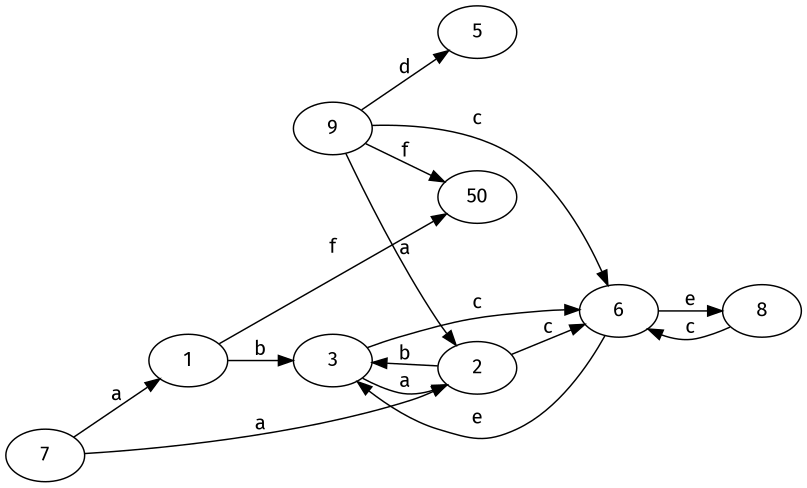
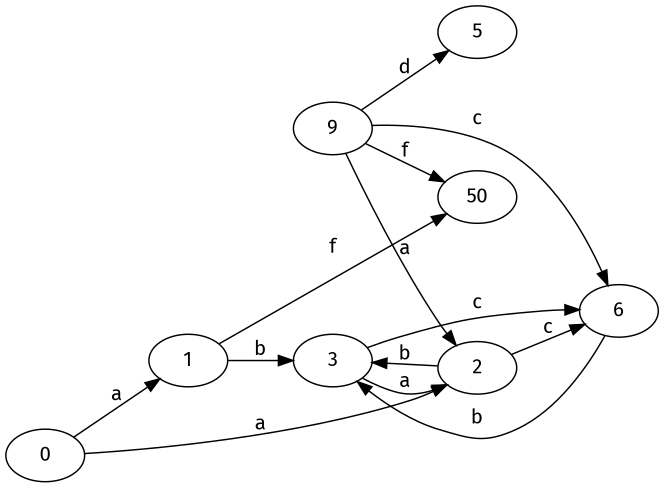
node "8": removed
edge "6" -> "3": label "e" -> "b"
node "7": label "7" -> "0"
